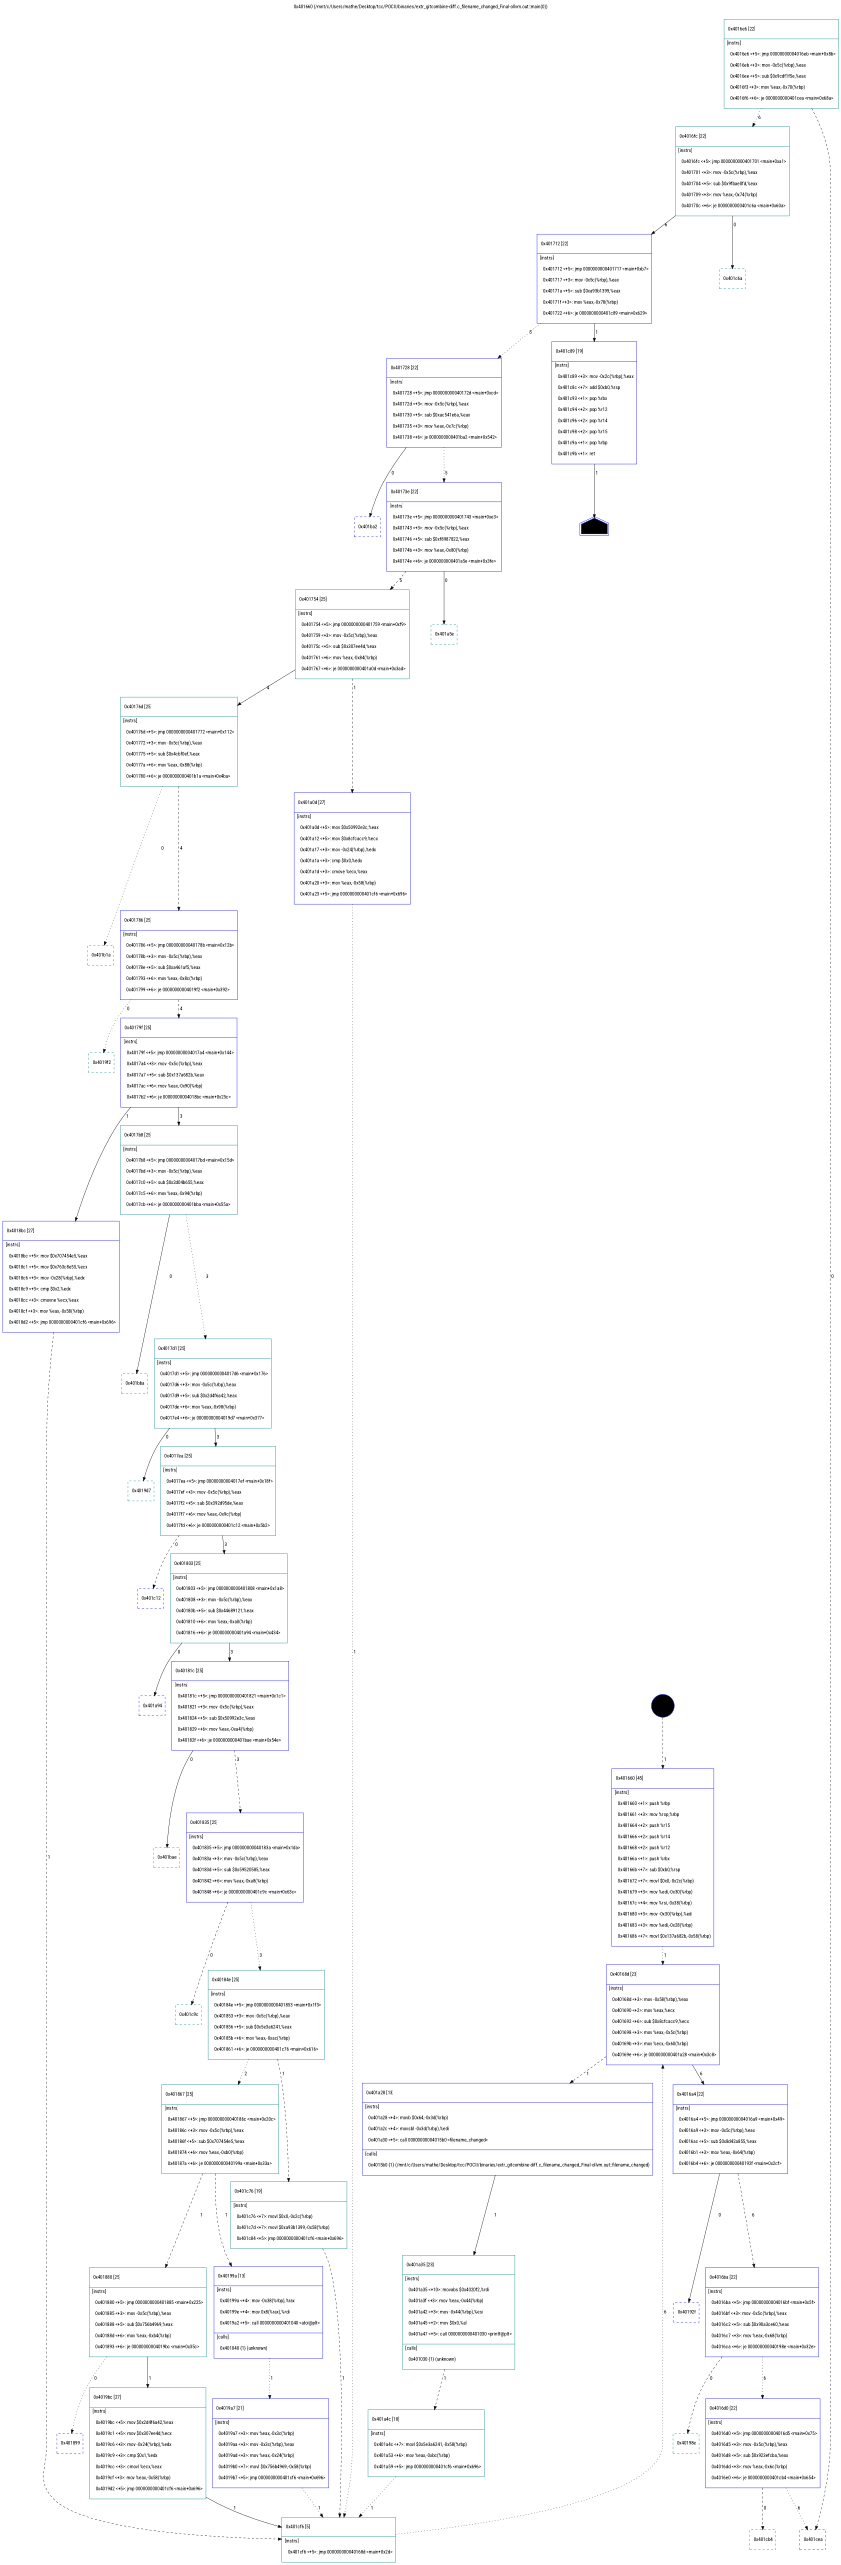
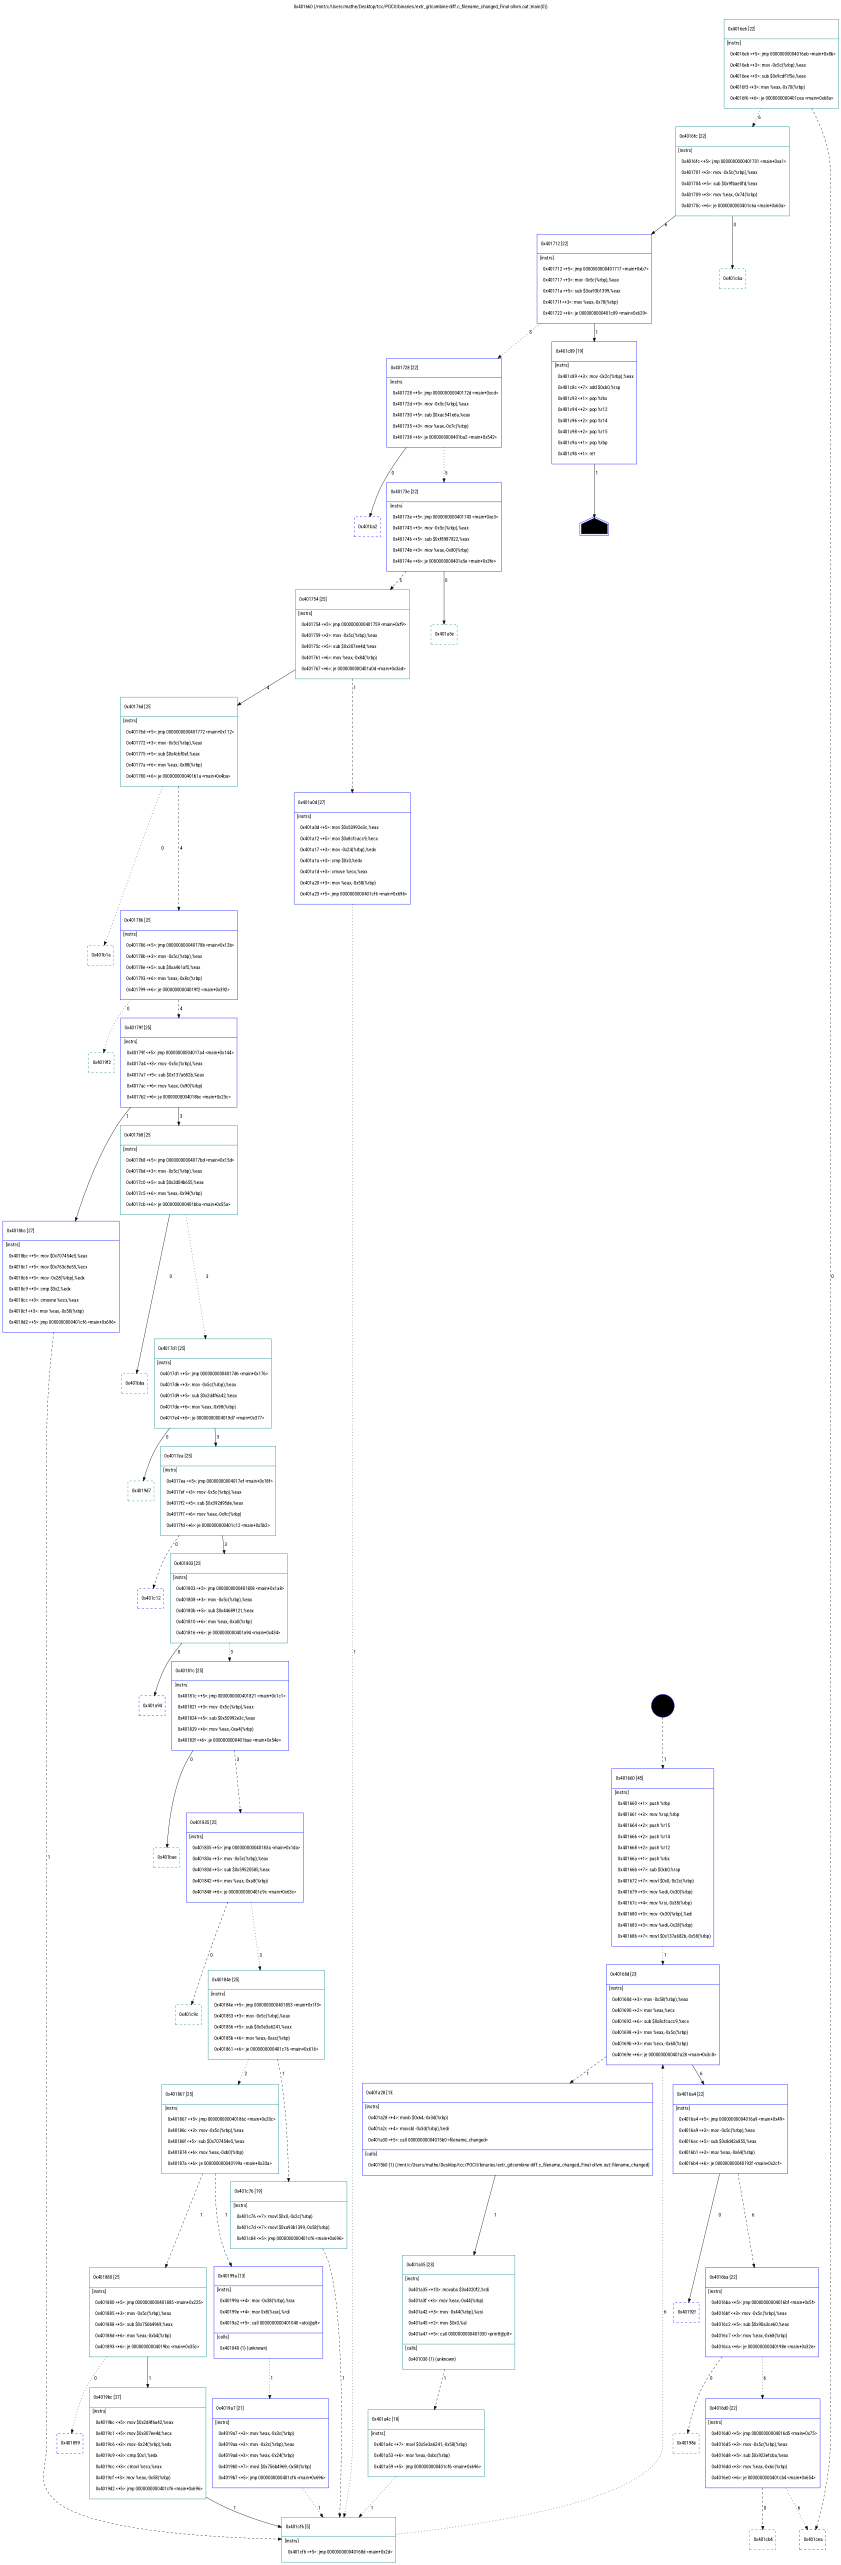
edge "0x401803 [25]" -> "0x40181c [25]": style solid -> dotted
